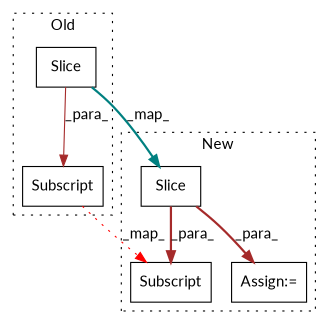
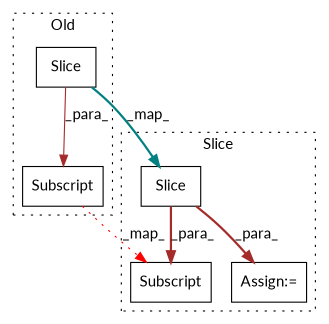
cluster "New": label "New" -> "Slice"
